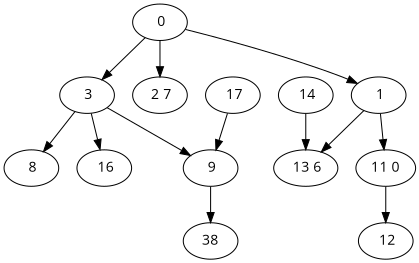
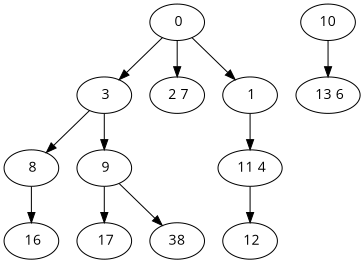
node "14": label "14" -> "10"
edge "3" -> "16": now "8" -> "16"
edge "17" -> "9": reversed
edge "1" -> "13 6": removed
node "11 0": label "11 0" -> "11 4"
